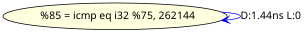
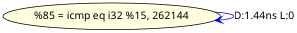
node "%85 = icmp eq i32 %75, 262144": label "%85 = icmp eq i32 %75, 262144" -> "%85 = icmp eq i32 %15, 262144"
